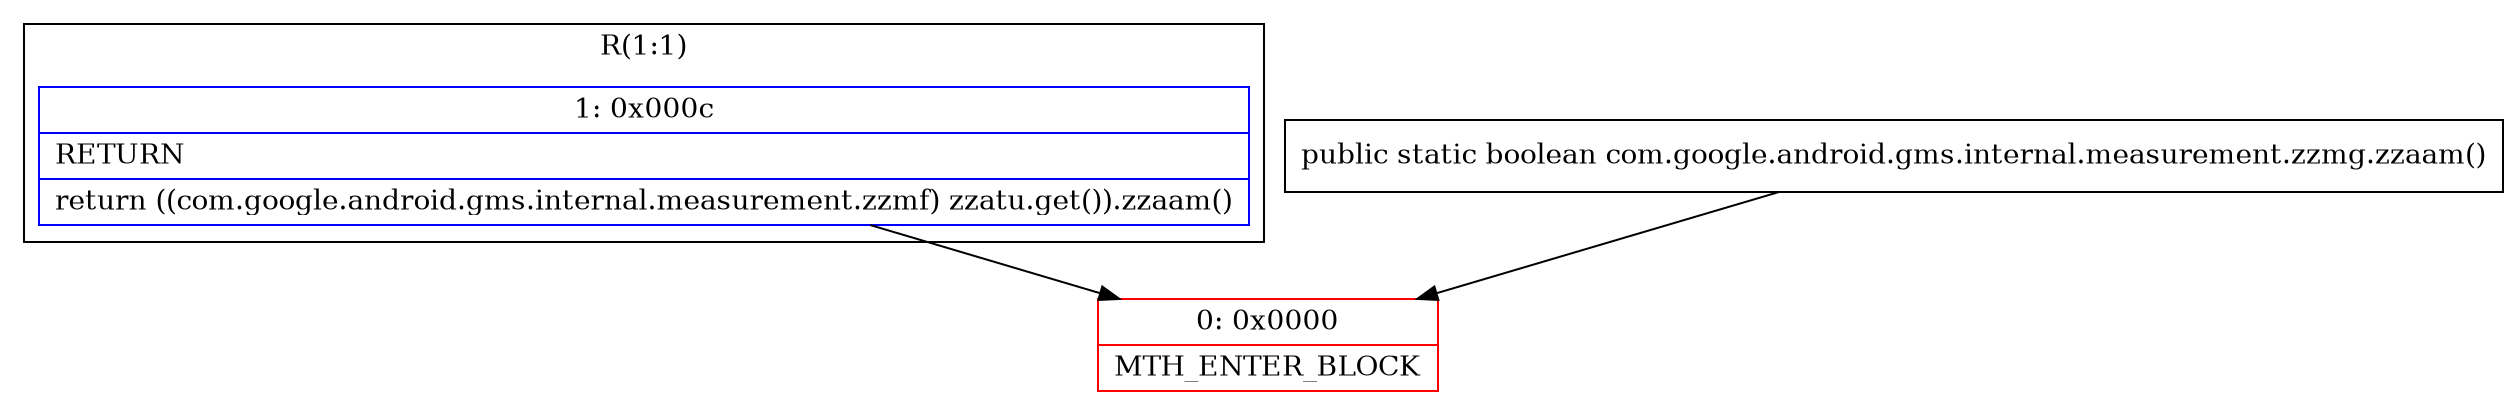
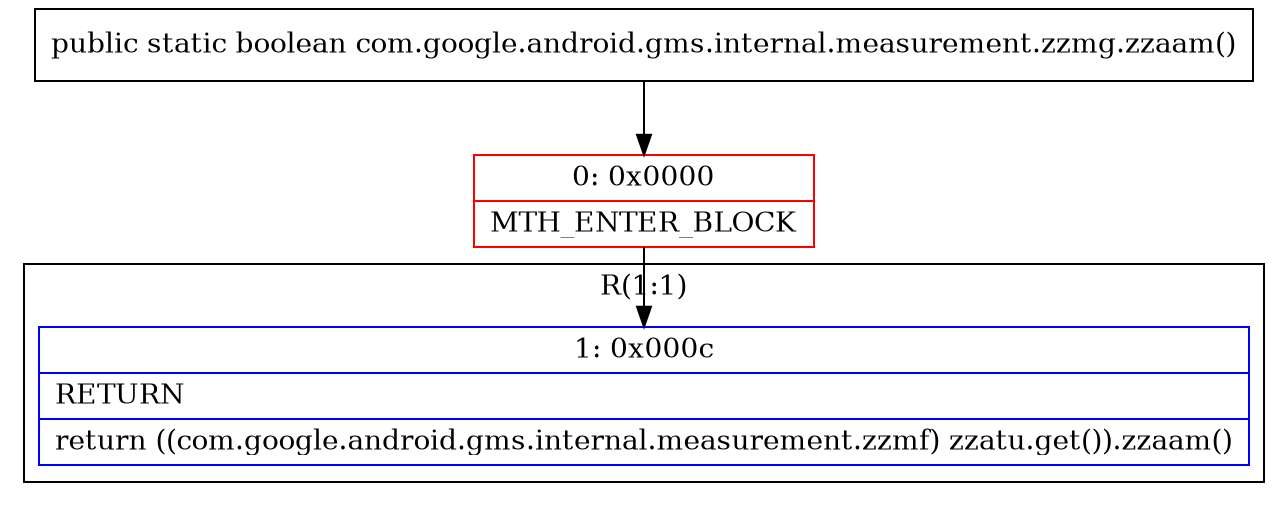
edge "1: 0x000c" -> "0: 0x0000": reversed
